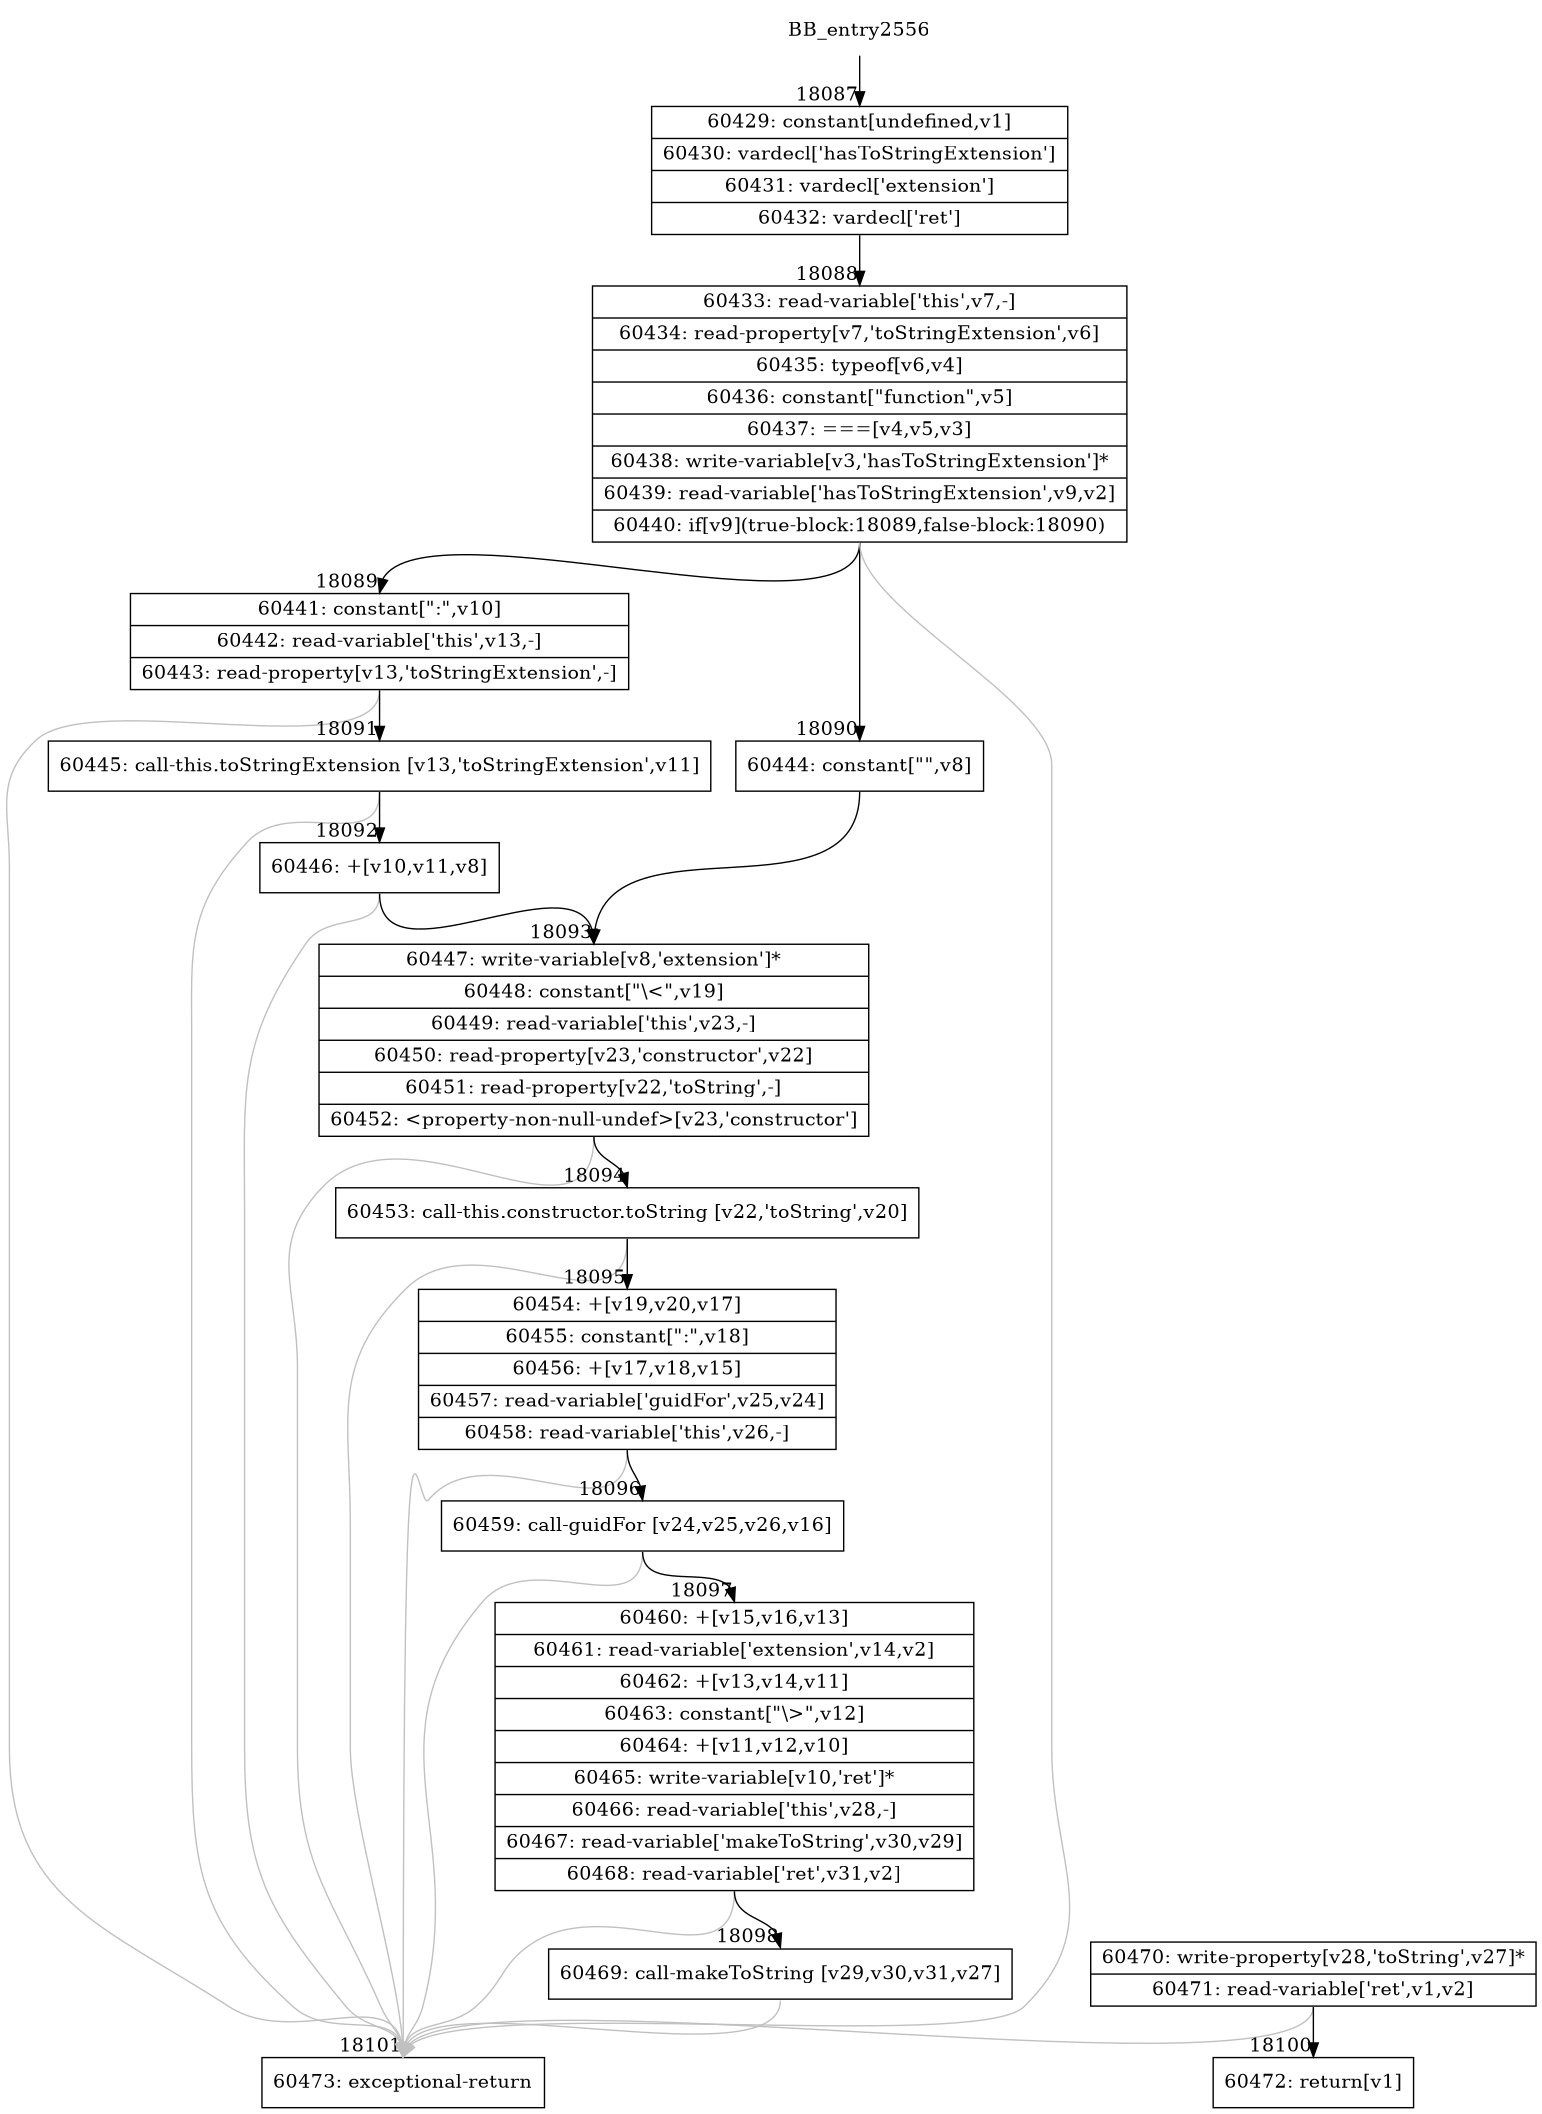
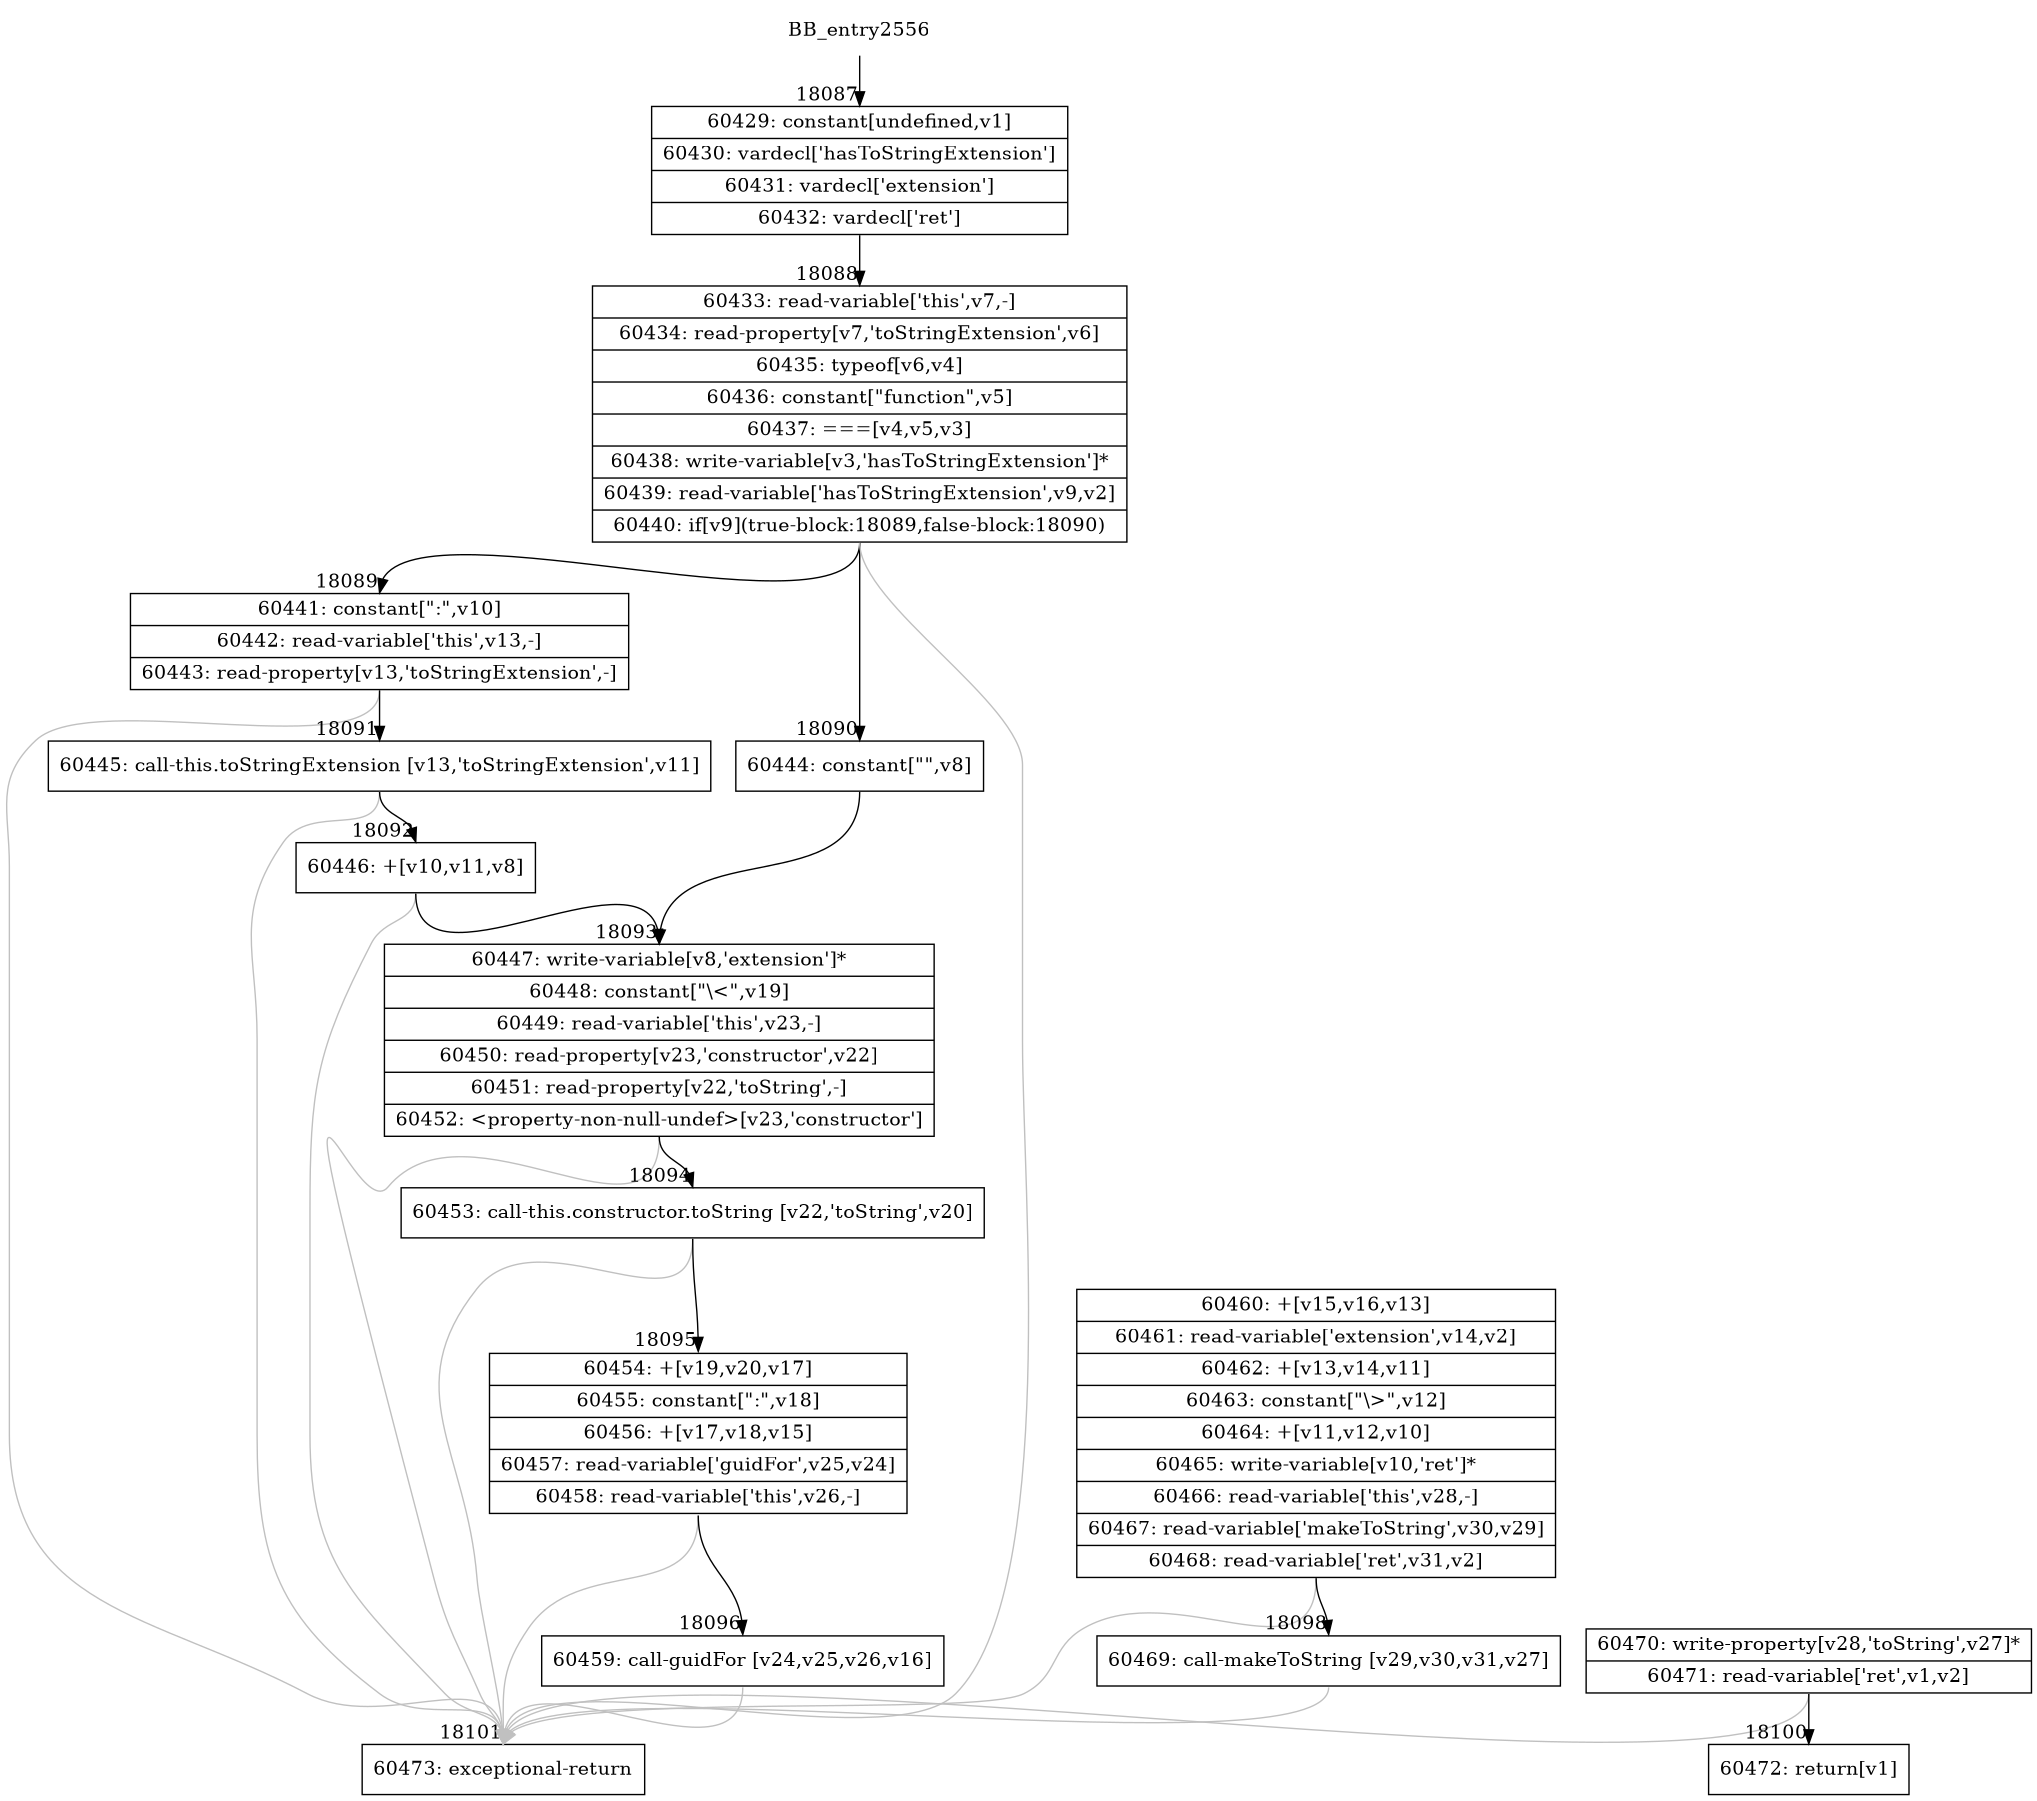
edge "60459: call-guidFor [v24,v25,v26,v16]" -> "60460: +[v15,v16,v13]": removed
